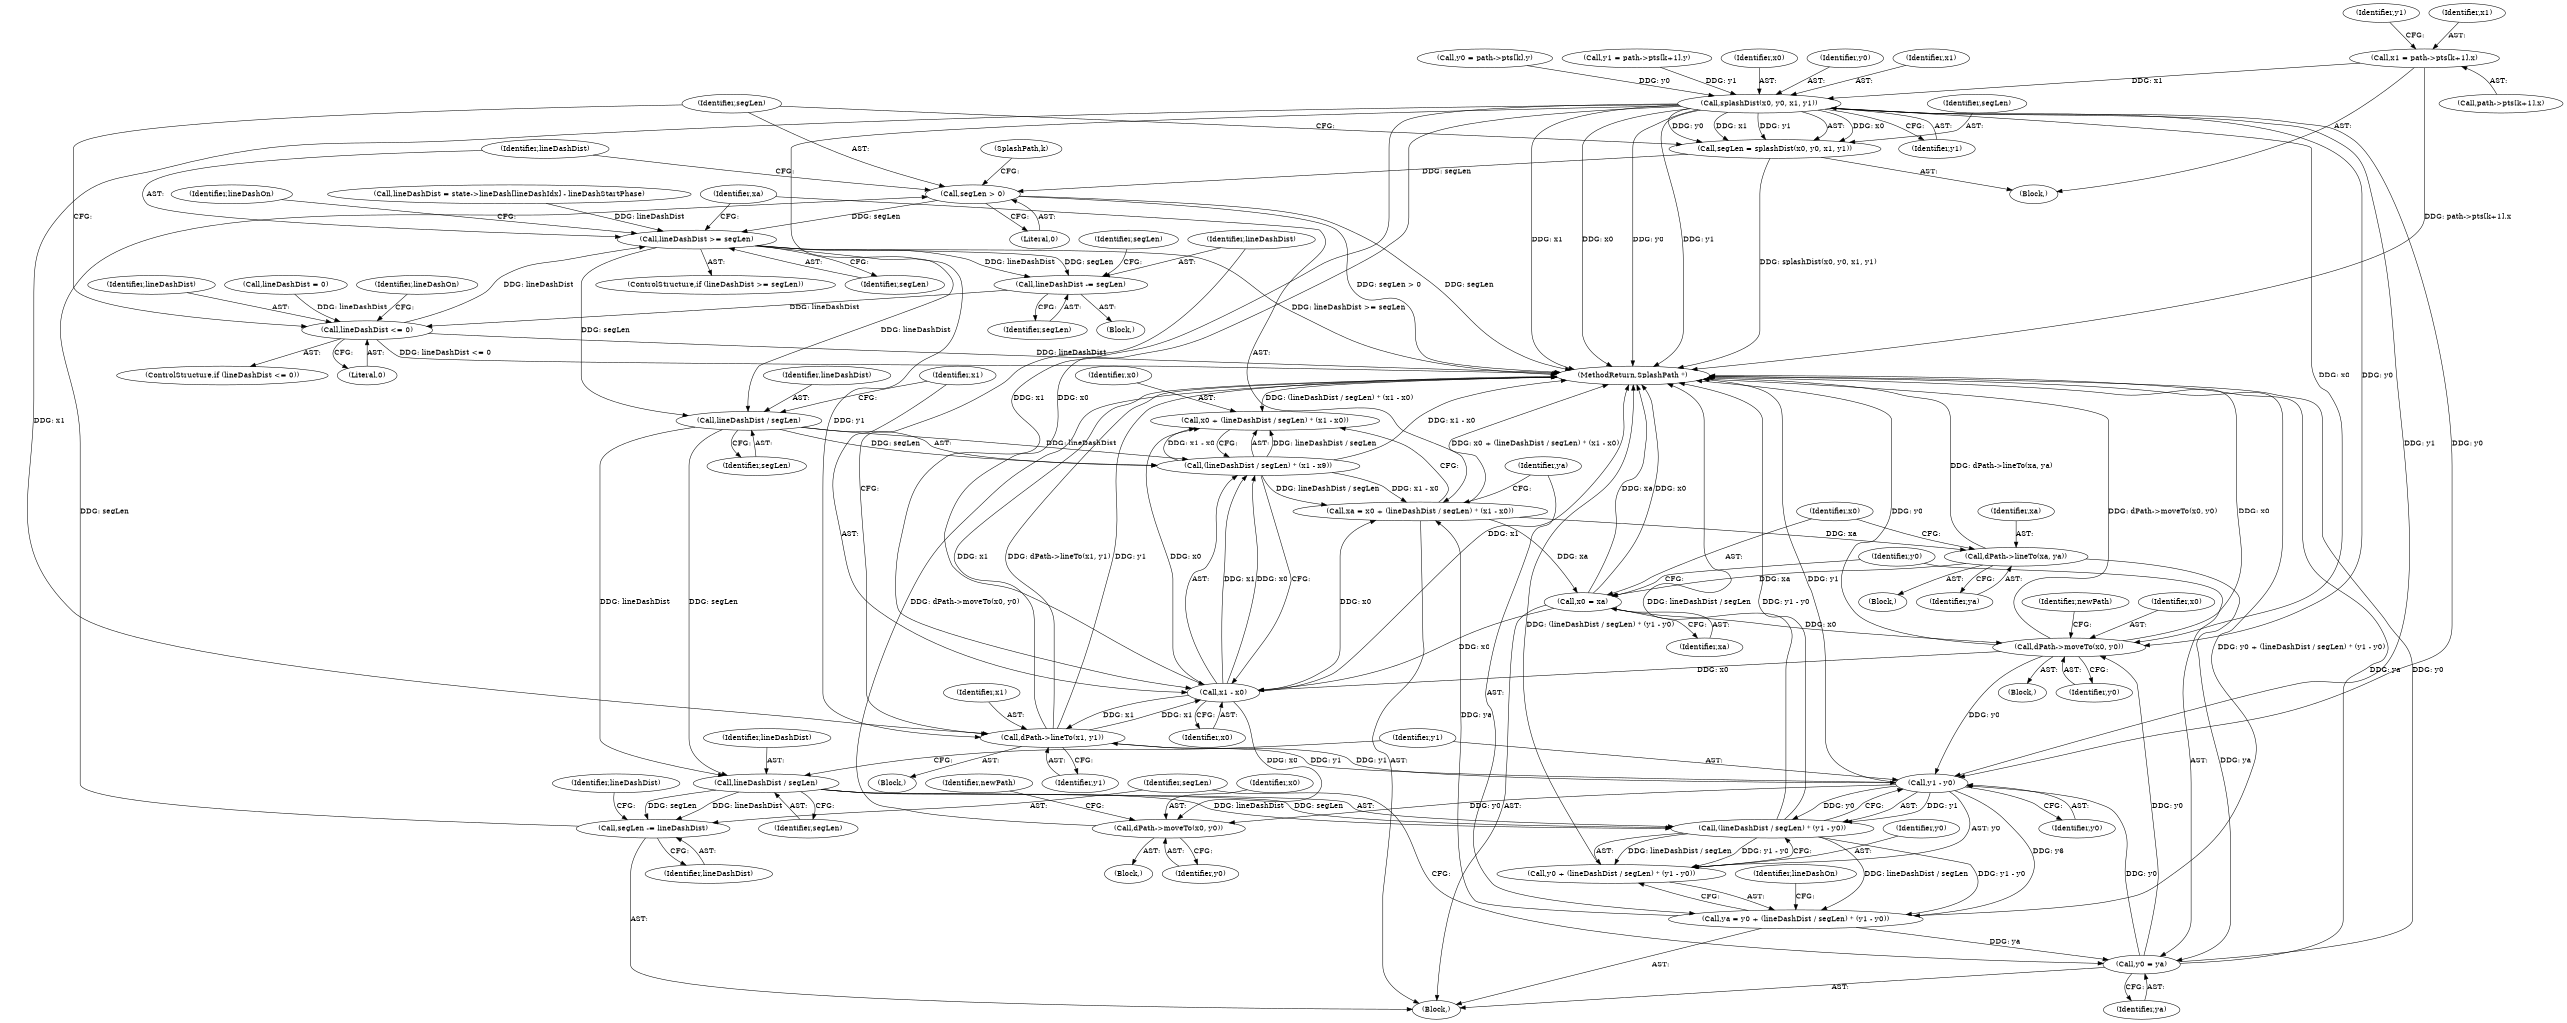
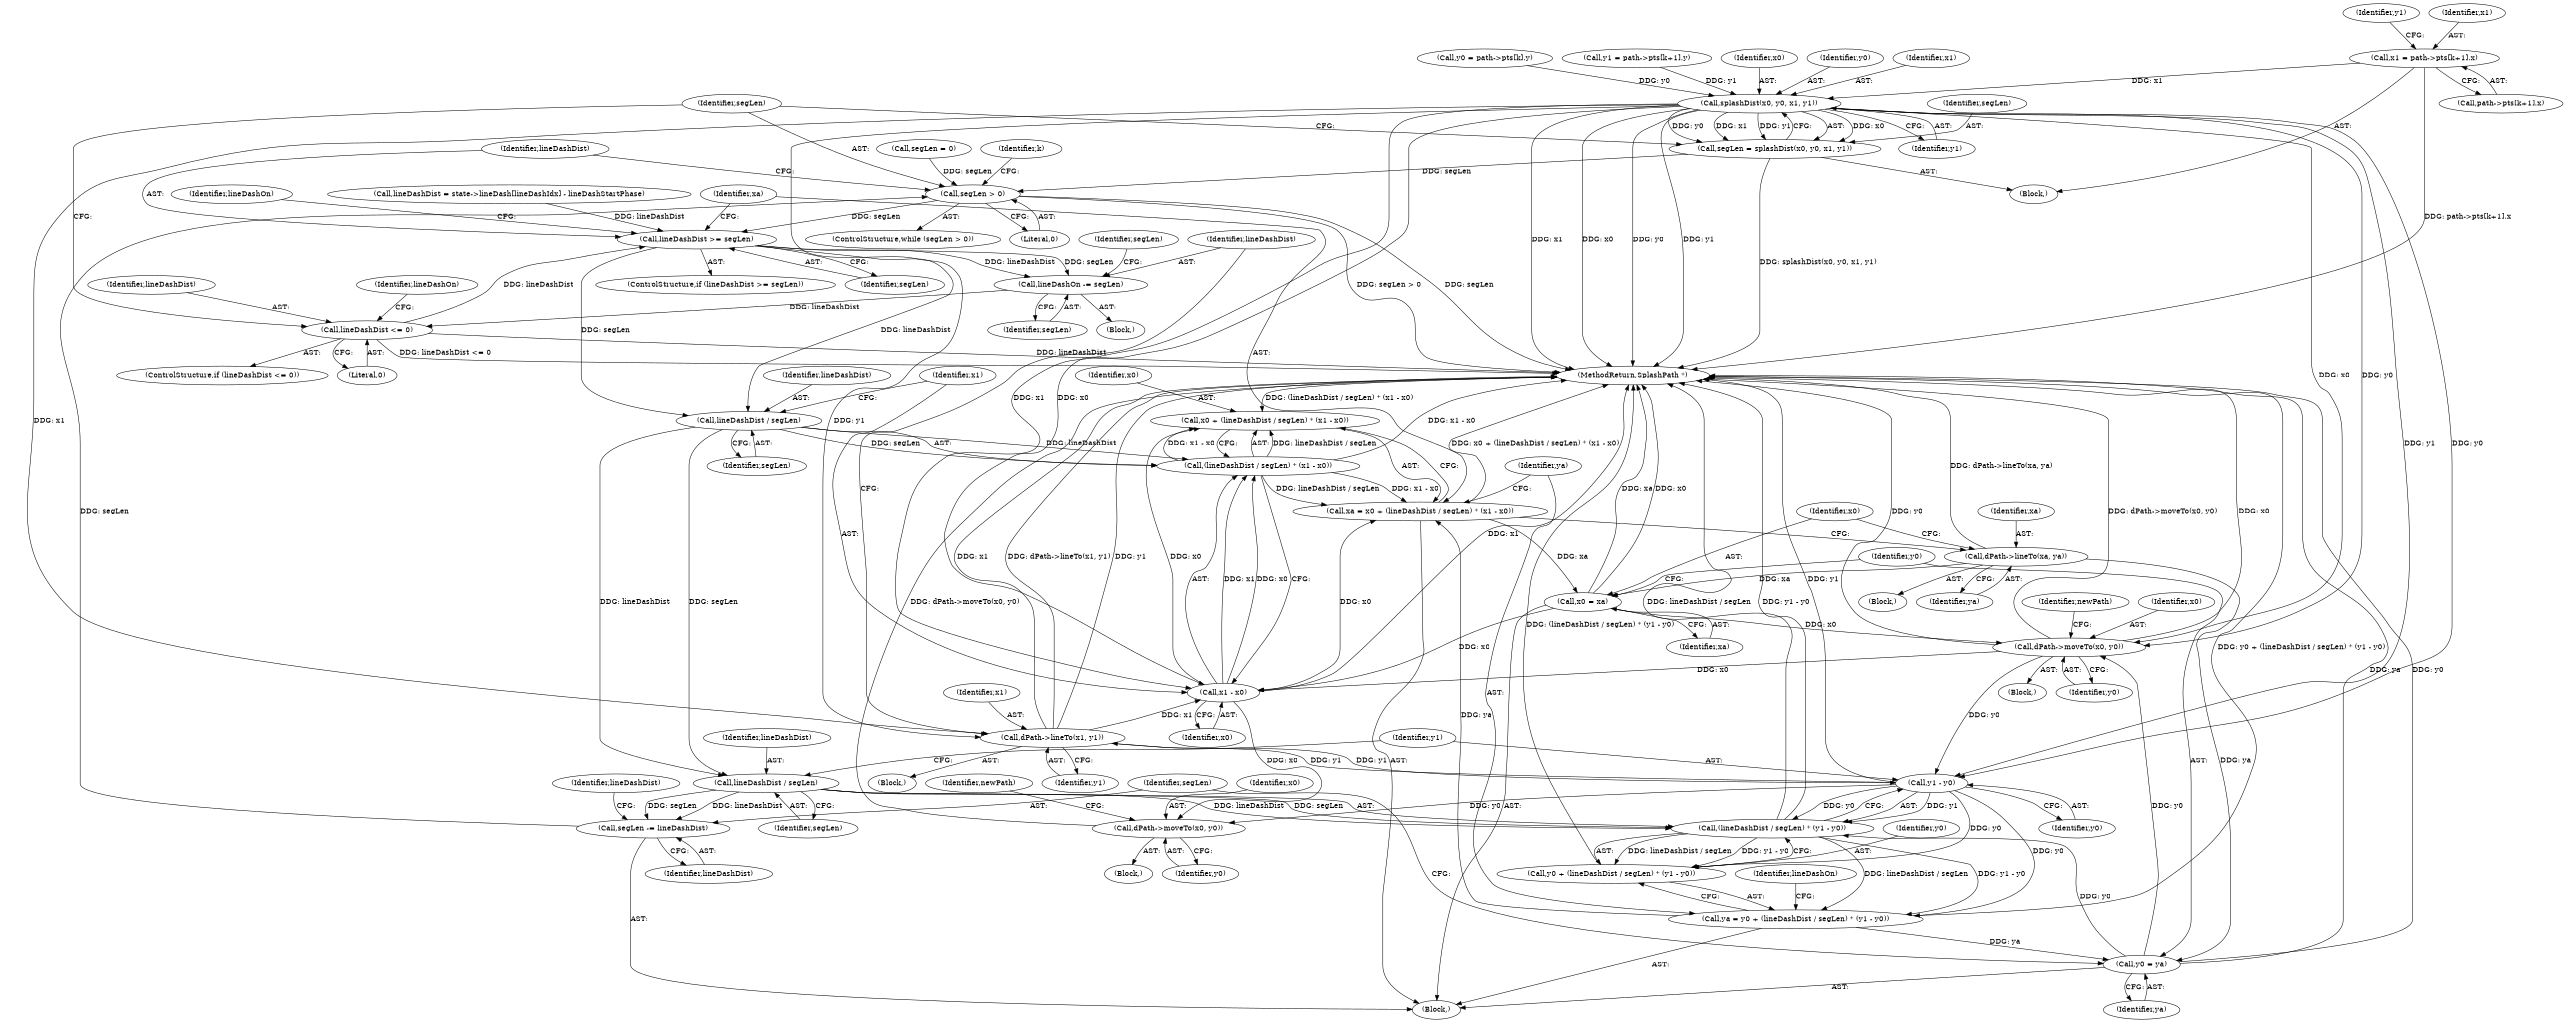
edge "(Call,x1 = path->pts[k+1].x)" -> "(Call,path->pts[k+1].x)": added, label "CFG:"
edge "(Call,segLen = splashDist(x0, y0, x1, y1))" -> "(Call,splashDist(x0, y0, x1, y1))": added, label "CFG:"
node "(Call,segLen = 0)": added
node "(SplashPath,k)": label "(SplashPath,k)" -> "(Identifier,k)"
node "(ControlStructure,while (segLen > 0))": added
edge "(Call,lineDashDist >= segLen)" -> "(MethodReturn,SplashPath *)": removed, label "DDG: lineDashDist >= segLen"
node "(Call,lineDashDist = 0)": removed
node "(Call,lineDashDist -= segLen)": label "(Call,lineDashDist -= segLen)" -> "(Call,lineDashOn -= segLen)"
edge "(Call,x0 + (lineDashDist / segLen) * (x1 - x0))" -> "(Call,xa = x0 + (lineDashDist / segLen) * (x1 - x0))": added, label "AST:"
node "(Call,(lineDashDist / segLen) * (x1 - x9))": label "(Call,(lineDashDist / segLen) * (x1 - x9))" -> "(Call,(lineDashDist / segLen) * (x1 - x0))"
edge "(Call,xa = x0 + (lineDashDist / segLen) * (x1 - x0))" -> "(Call,dPath->lineTo(xa, ya))": label "DDG: xa" -> "CFG: "
edge "(Call,x1 - x0)" -> "(Call,dPath->lineTo(x1, y1))": removed, label "DDG: x1"
edge "(Call,y0 = ya)" -> "(Call,y1 - y0)": now "(Call,y0 = ya)" -> "(Call,(lineDashDist / segLen) * (y1 - y0))"
edge "(Call,y1 - y0)" -> "(Call,y0 + (lineDashDist / segLen) * (y1 - y0))": label "AST: y0" -> "DDG: y0"
edge "(Call,y1 - y0)" -> "(Call,ya = y0 + (lineDashDist / segLen) * (y1 - y0))": label "DDG: y6" -> "DDG: y0"
